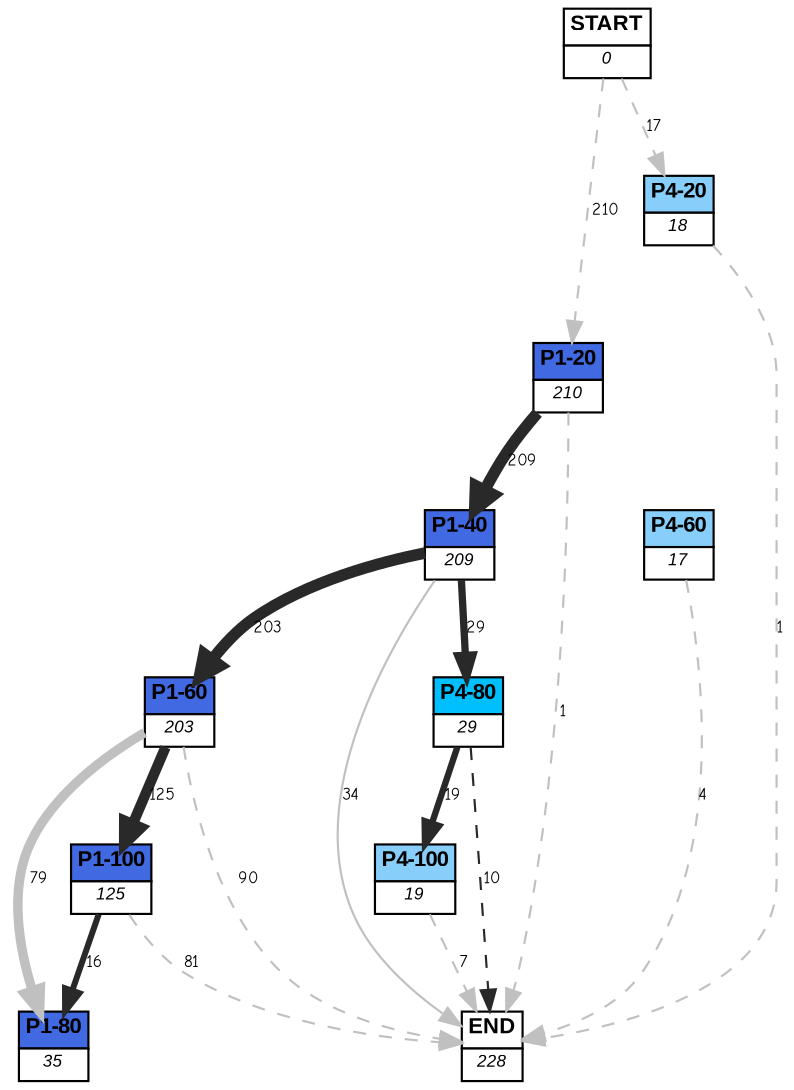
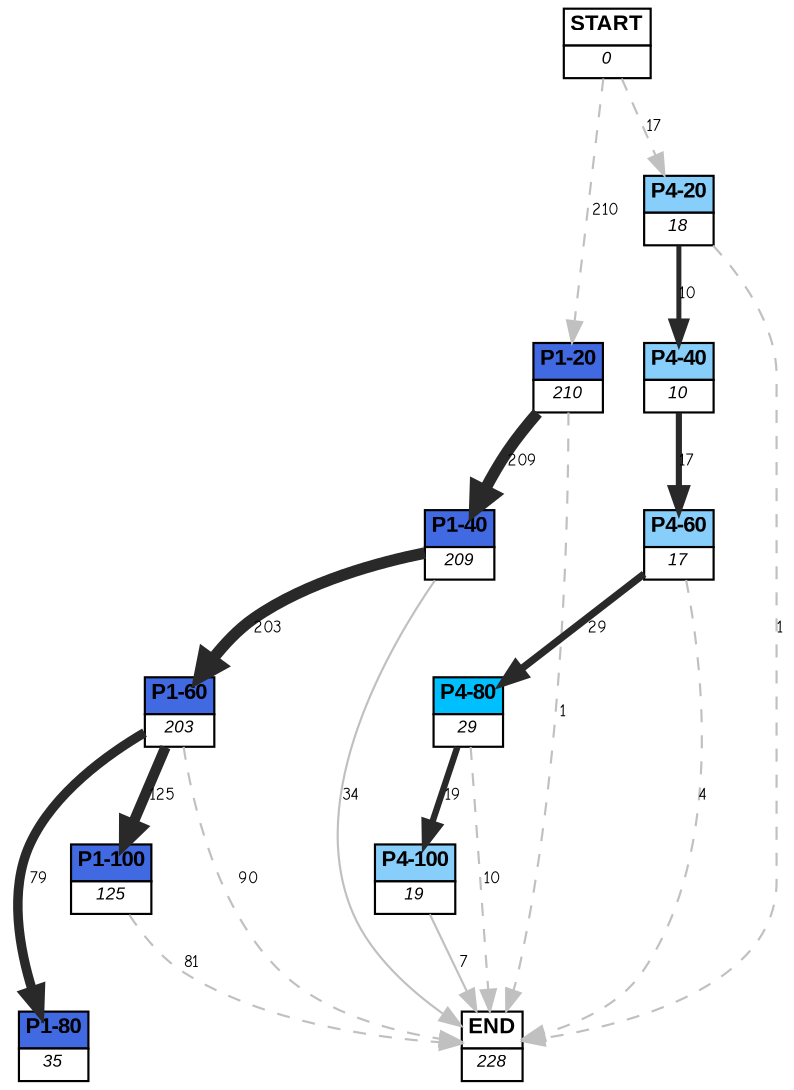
node "P4-40": added
edge "P1-40" -> "P4-80": now "P4-60" -> "P4-80"
edge "P1-60" -> "P1-80": color grey -> grey16
edge "P4-80" -> "END": color grey16 -> grey
edge "P1-100" -> "P1-80": removed, label "16"
edge "P4-100" -> "END": style dashed -> solid
